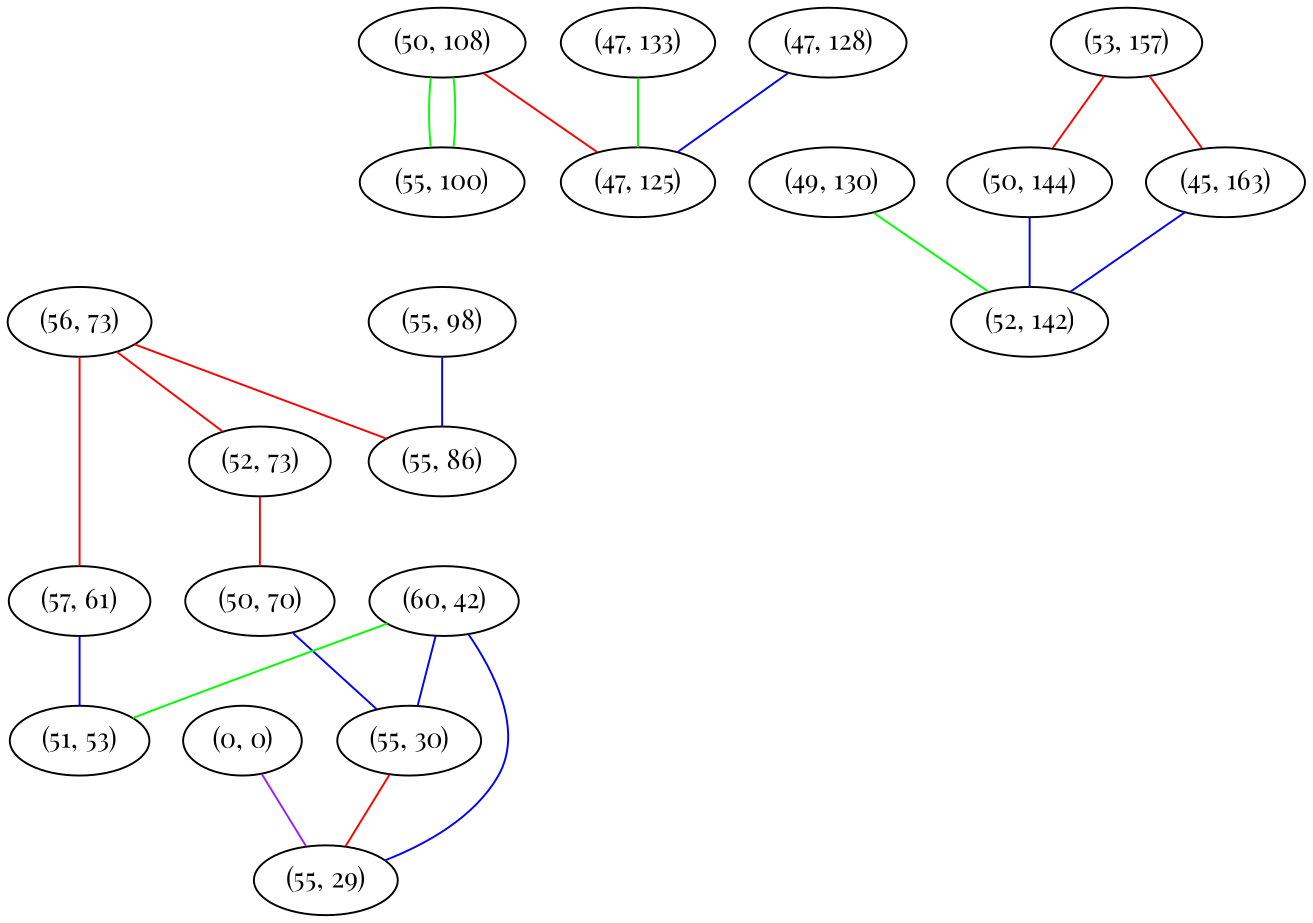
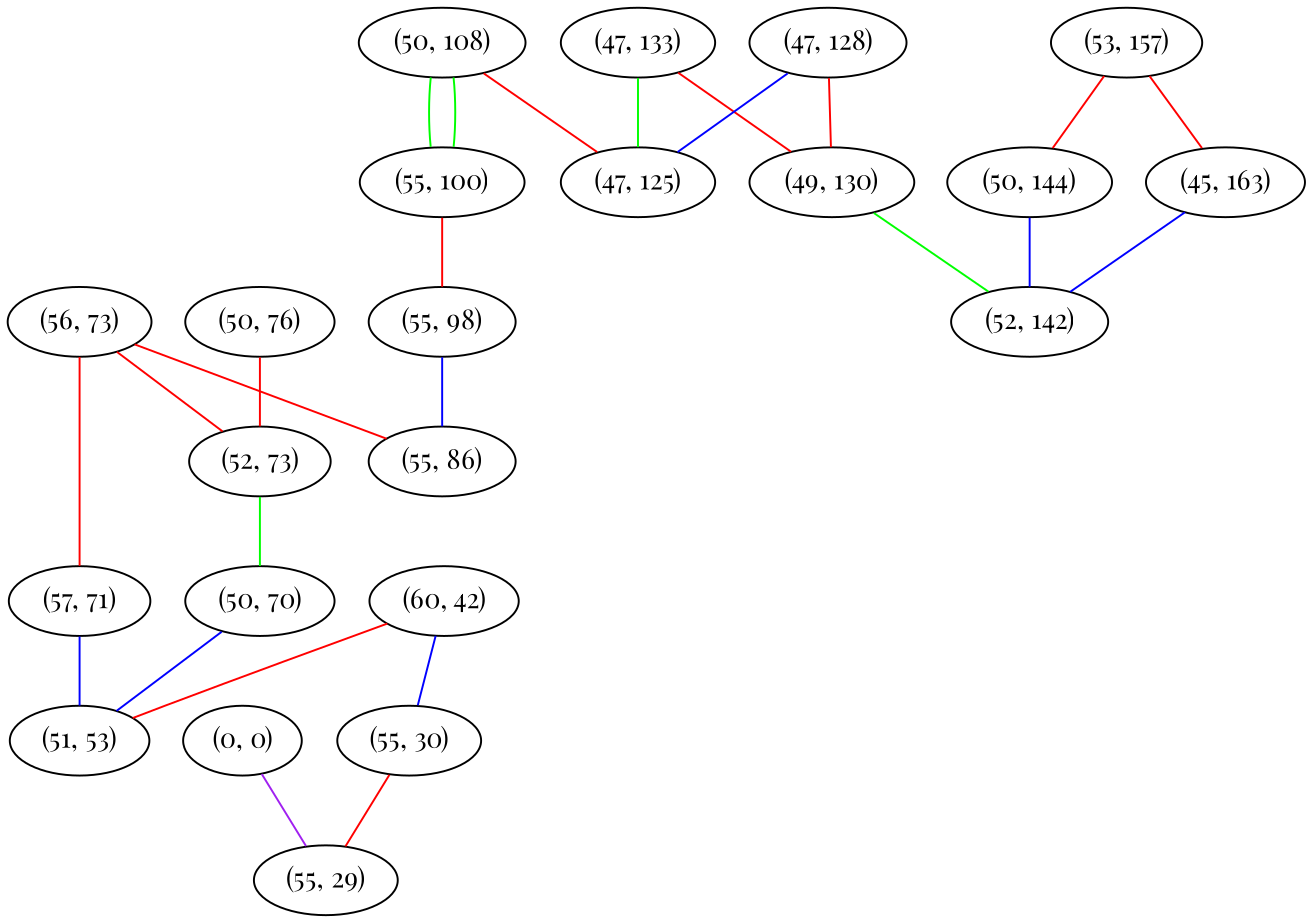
edge "(47, 133)" -- "(49, 130)": added
edge "(47, 128)" -- "(49, 130)": added
edge "(55, 100)" -- "(55, 98)": added
node "(50, 76)": added
edge "(52, 73)" -- "(50, 70)": color red -> green
node "(57, 61)": label "(57, 61)" -> "(57, 71)"
edge "(60, 42)" -- "(51, 53)": color green -> red
edge "(50, 70)" -- "(55, 30)": now "(50, 70)" -- "(51, 53)"
edge "(60, 42)" -- "(55, 29)": removed
